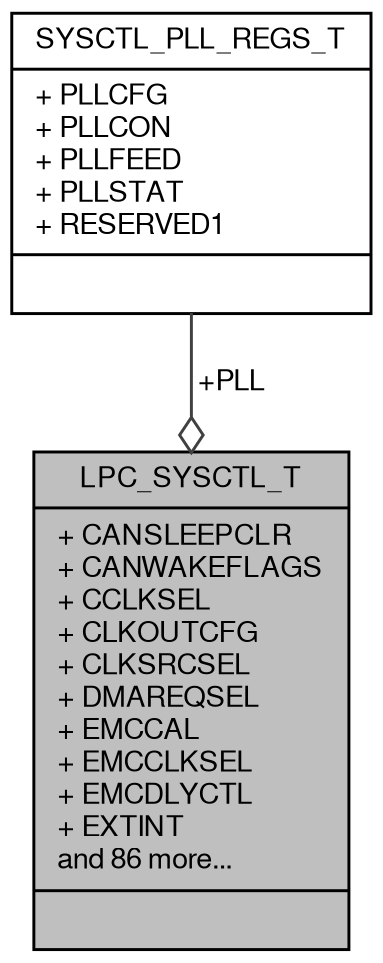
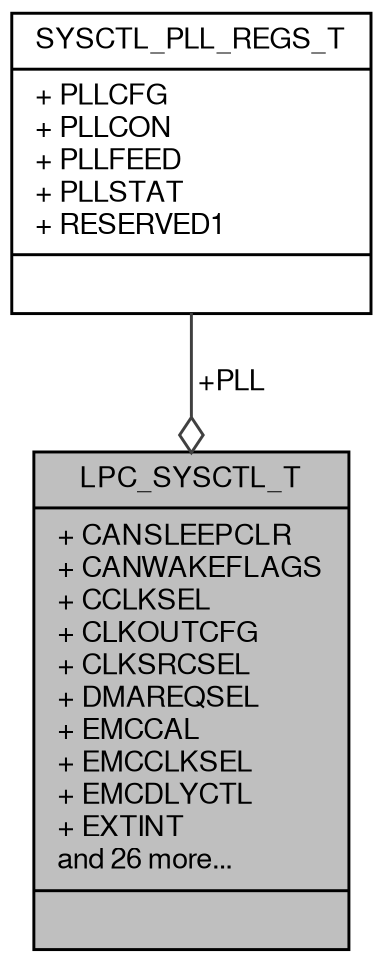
node "LPC_SYSCTL_T": text "and 86 more..." -> "and 26 more..."
